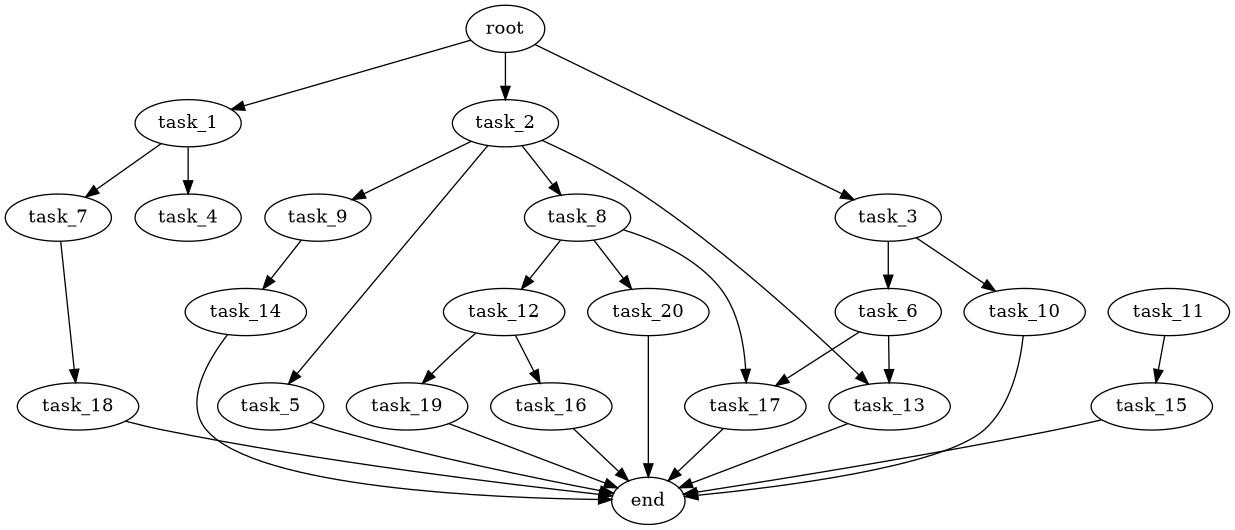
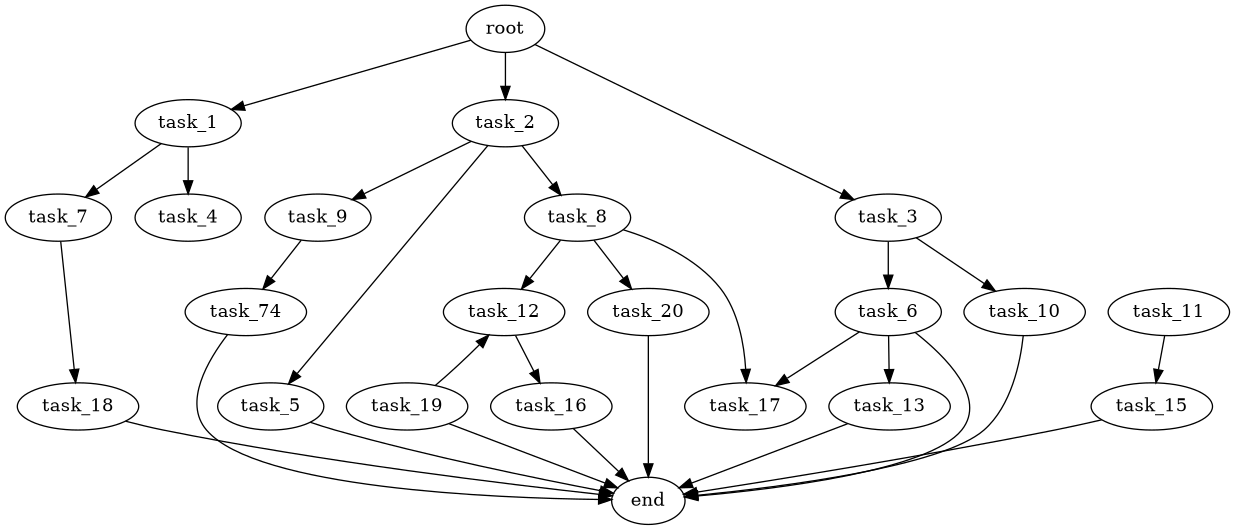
edge "task_2" -> "task_13": removed
node "task_14": label "task_14" -> "task_74"
edge "task_12" -> "task_19": reversed
edge "task_17" -> "end": now "task_6" -> "end"
